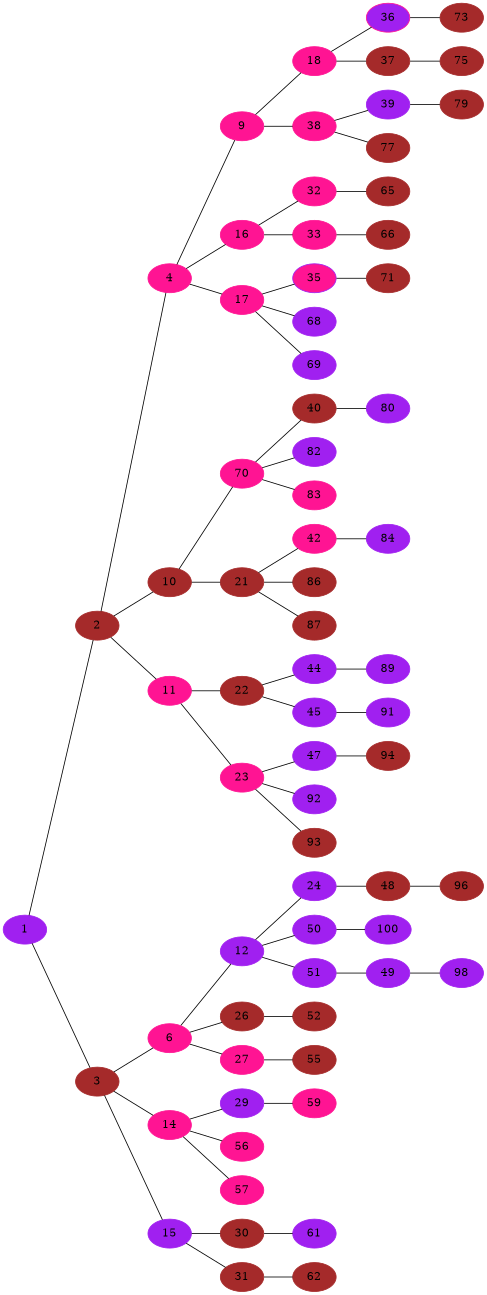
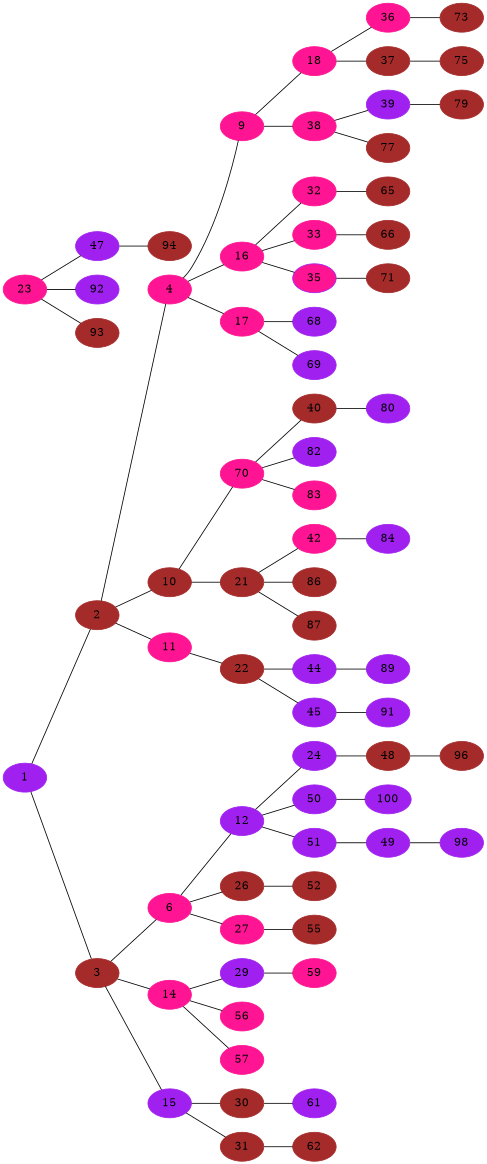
node "36": fillcolor purple -> deeppink
edge "35" -- "17": now "35" -- "16"
edge "11" -- "23": removed
